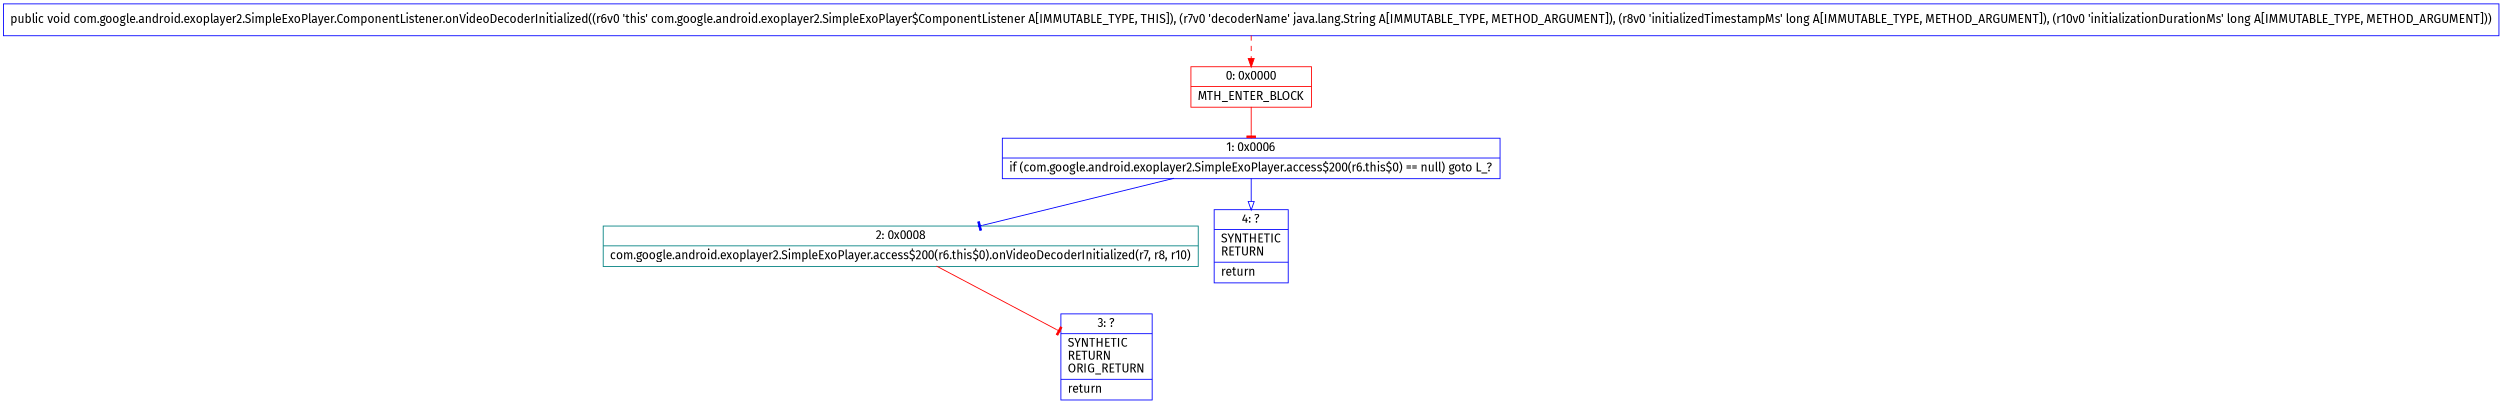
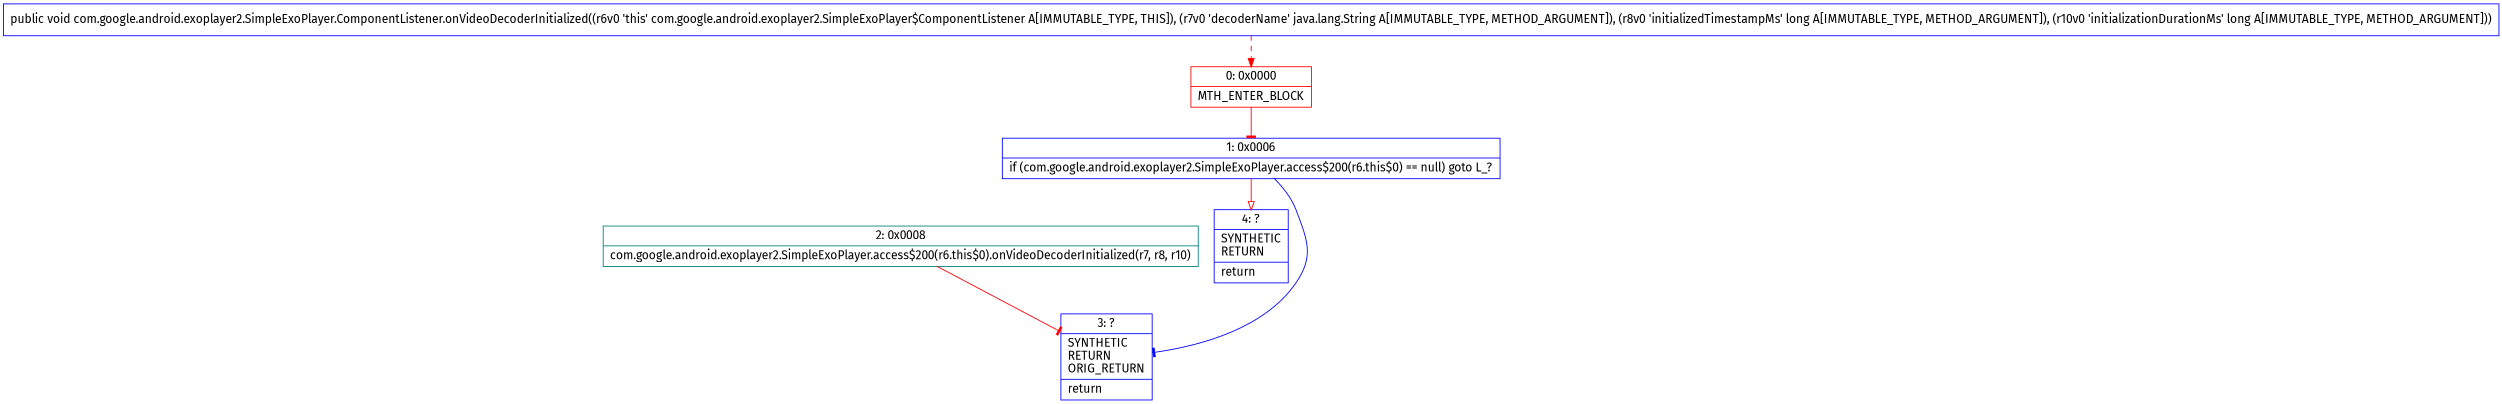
edge "1: 0x0006" -> "4: ?": color blue -> red
edge "1: 0x0006" -> "2: 0x0008": now "1: 0x0006" -> "3: ?"
